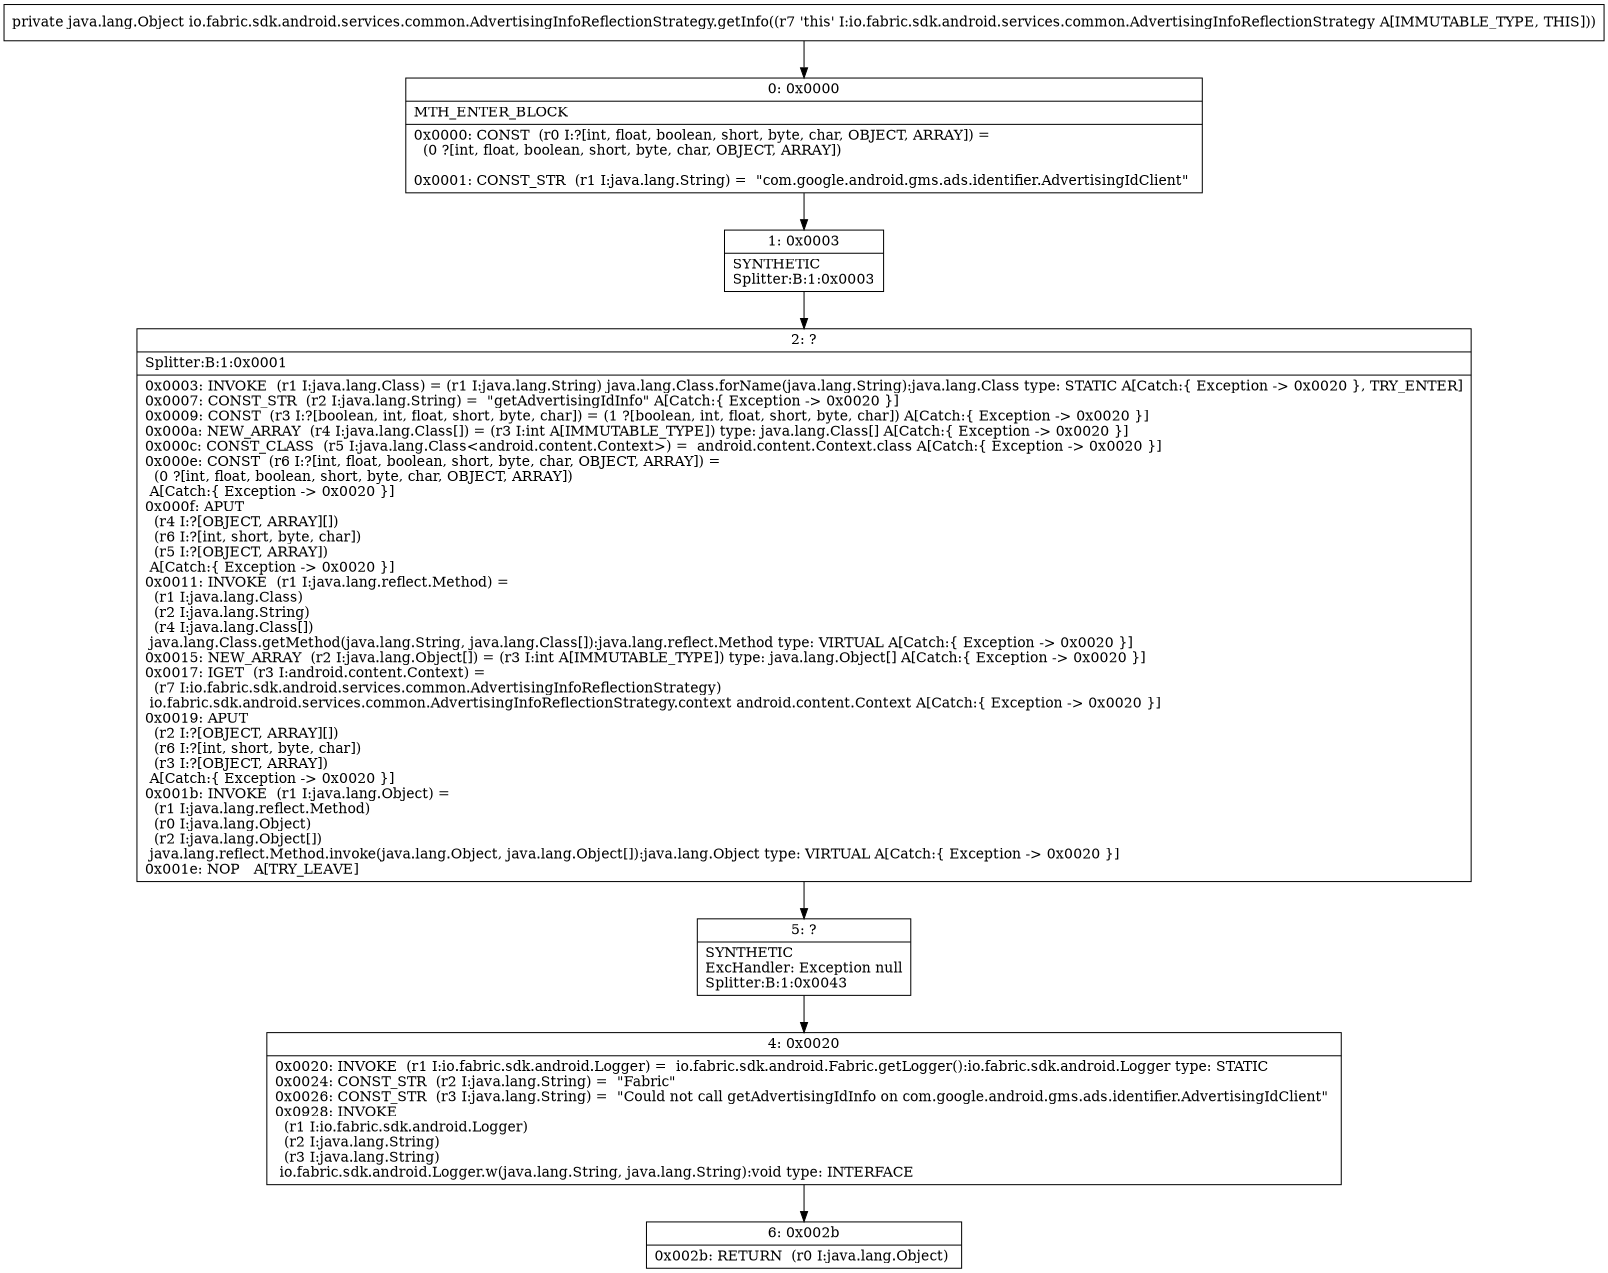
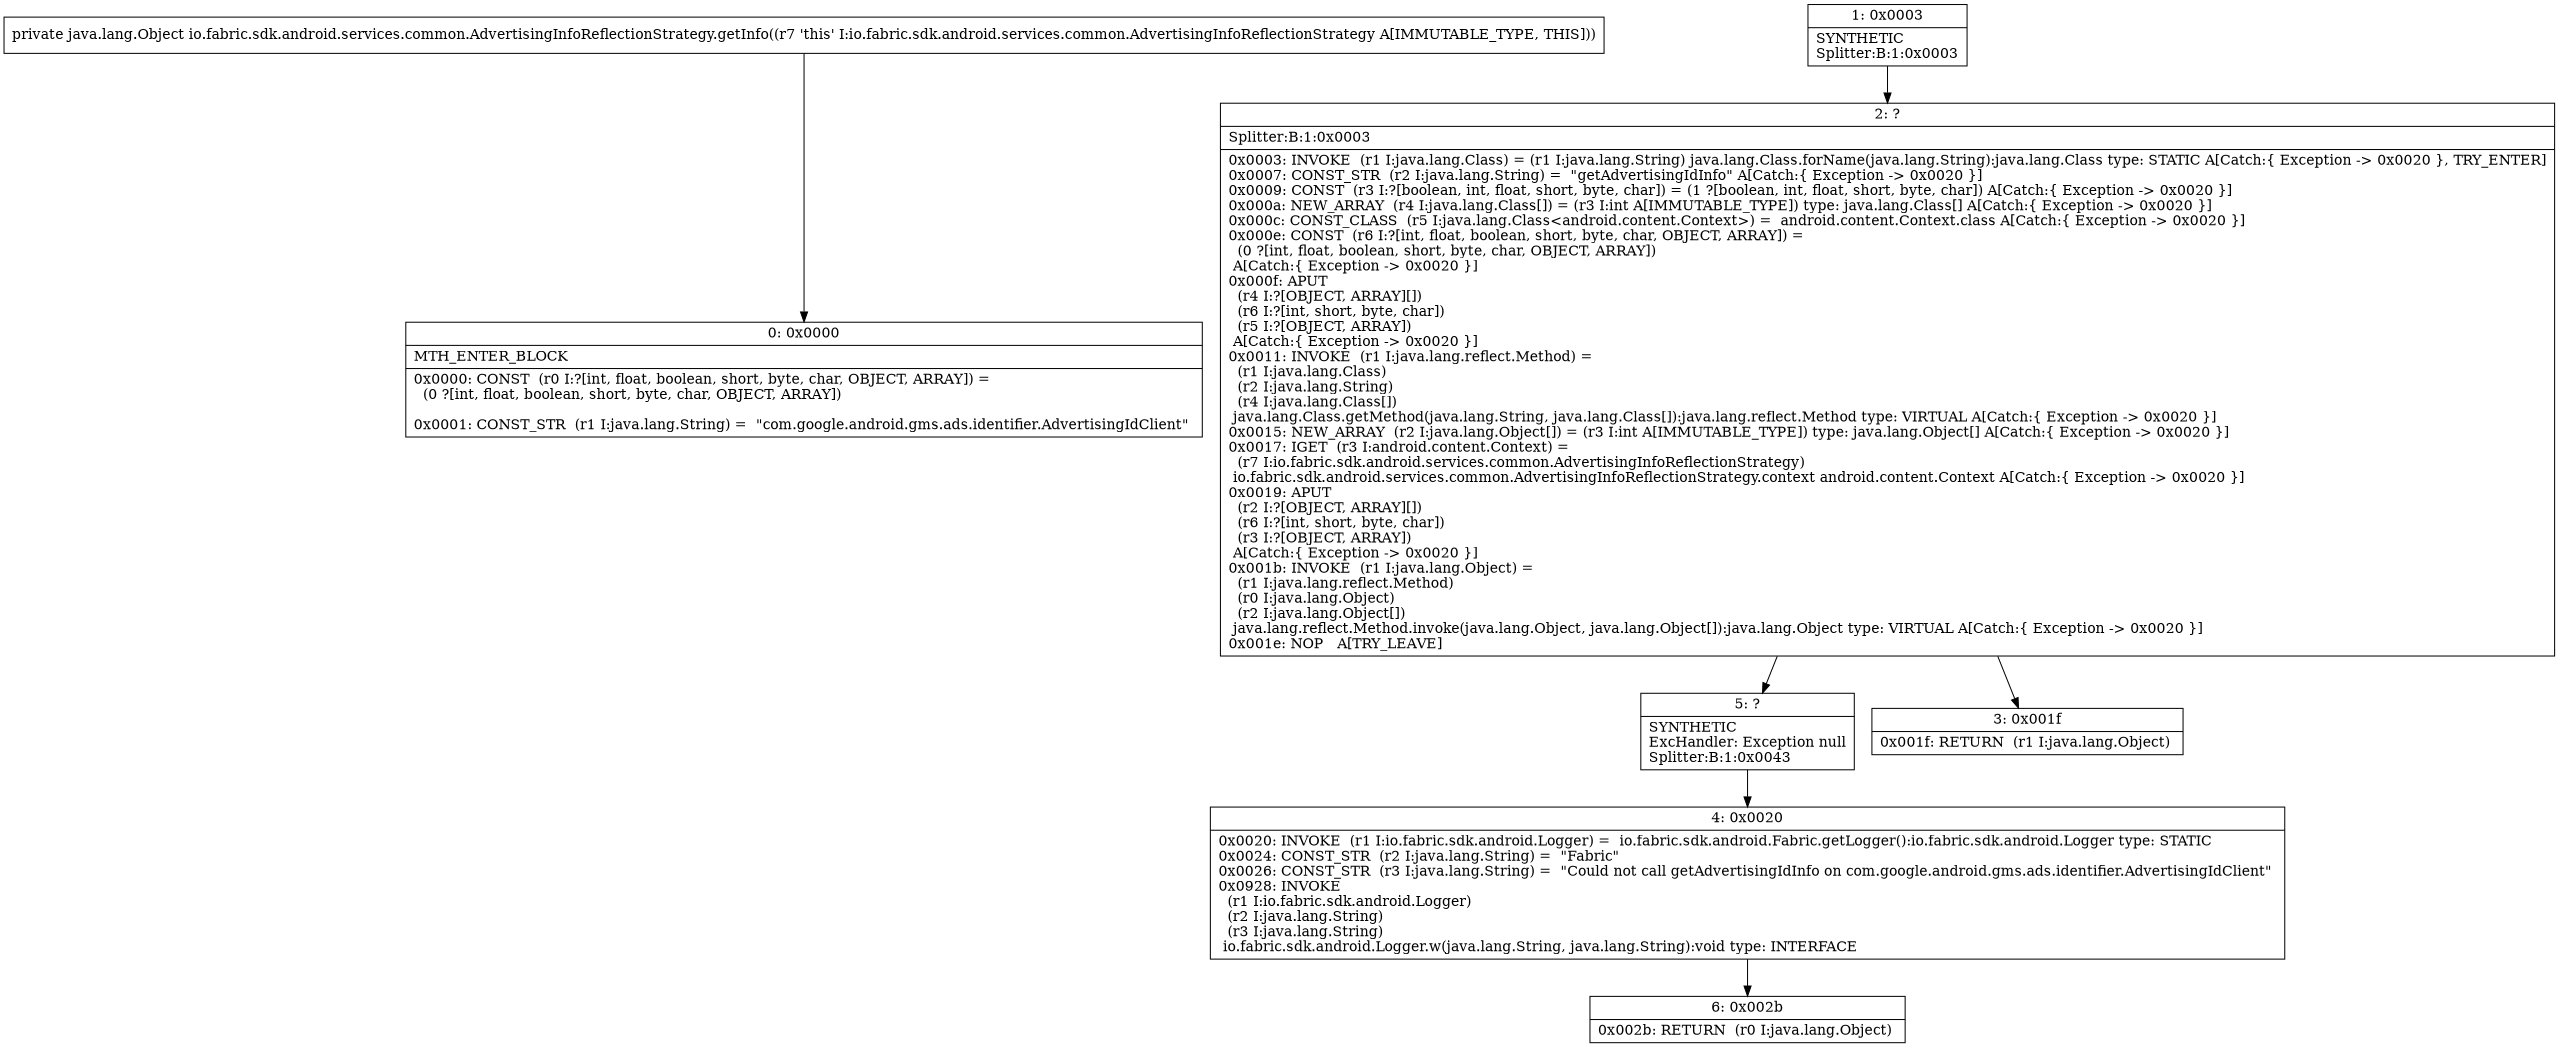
edge "0: 0x0000" -> "1: 0x0003": removed
node "2: ?": text "Splitter:B:1:0x0001" -> "Splitter:B:1:0x0003"
node "3: 0x001f": added
